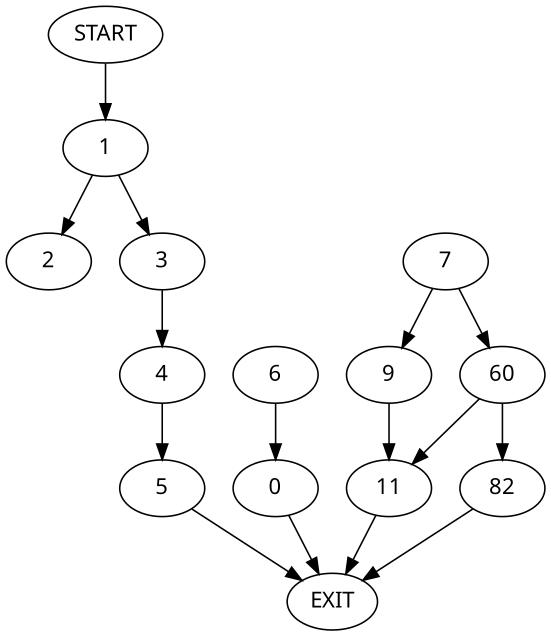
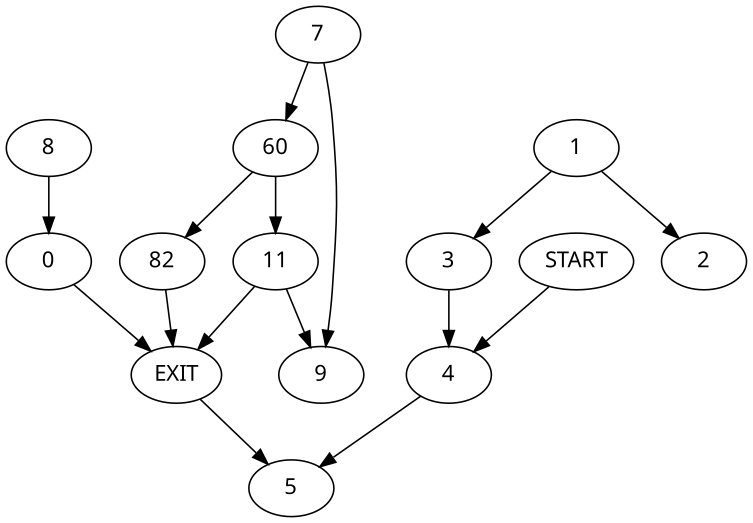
edge "START" -> "1": now "START" -> "4"
node "6": label "6" -> "8"
edge "9" -> "11": reversed
edge "5" -> "EXIT": reversed
